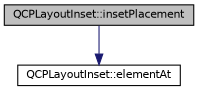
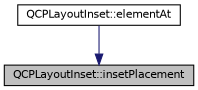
edge "QCPLayoutInset::insetPlacement" -> "QCPLayoutInset::elementAt": reversed
